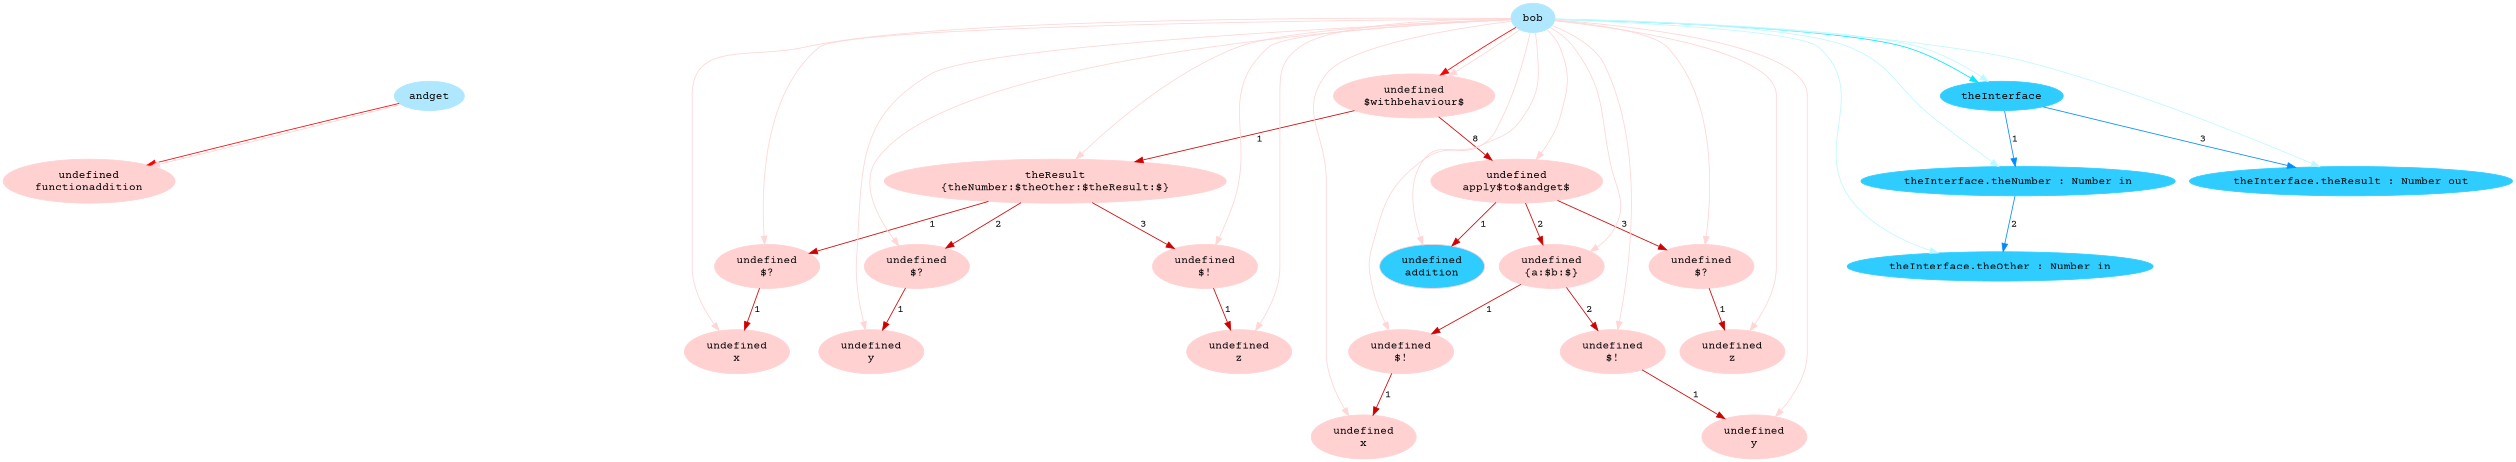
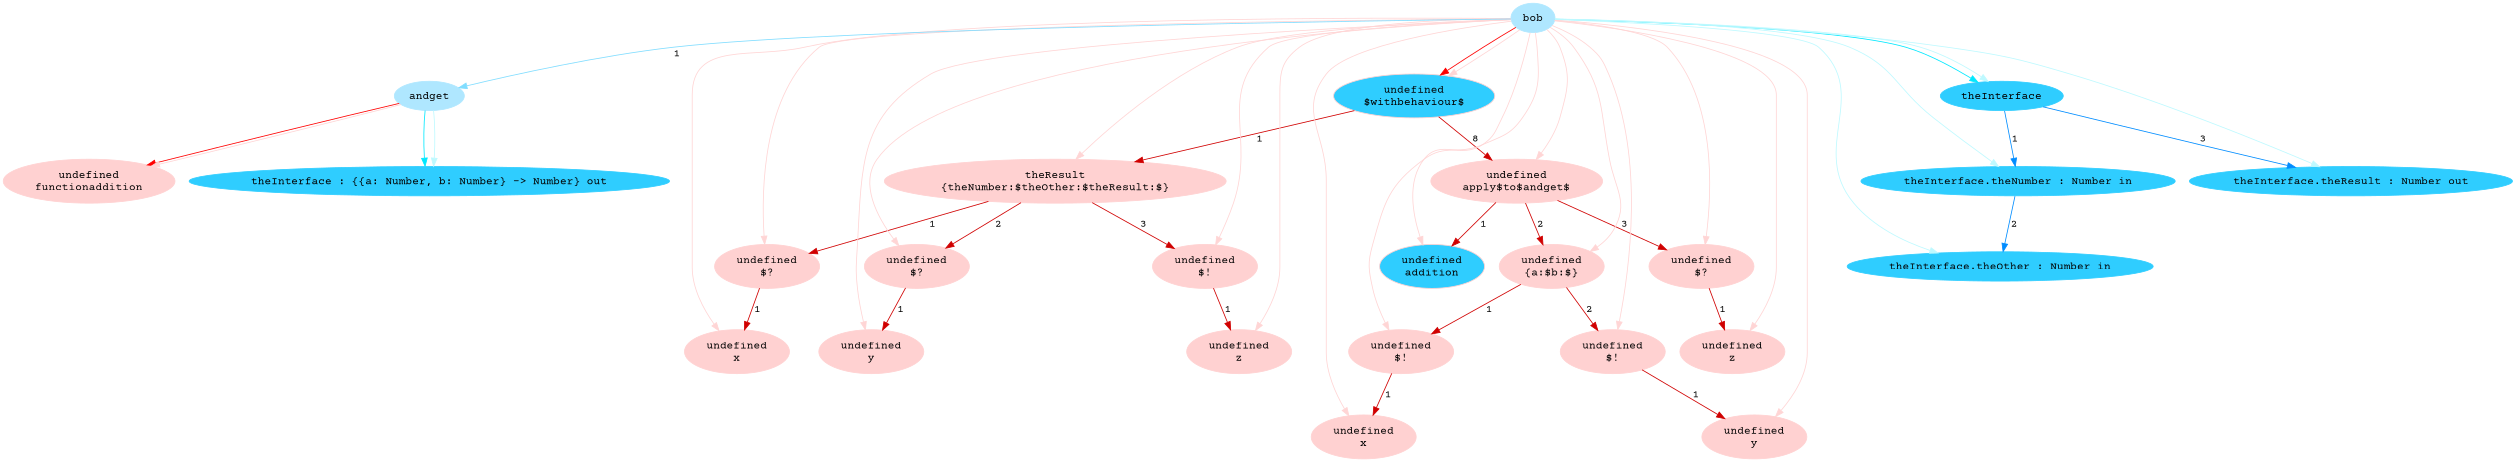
edge "bob" -> "andget": added, label "1"
node "undefined $withbehaviour$": fillcolor #ffd1d1 -> #2fcdff
node "theInterface : {{a: Number, b: Number} -> Number} out": added
